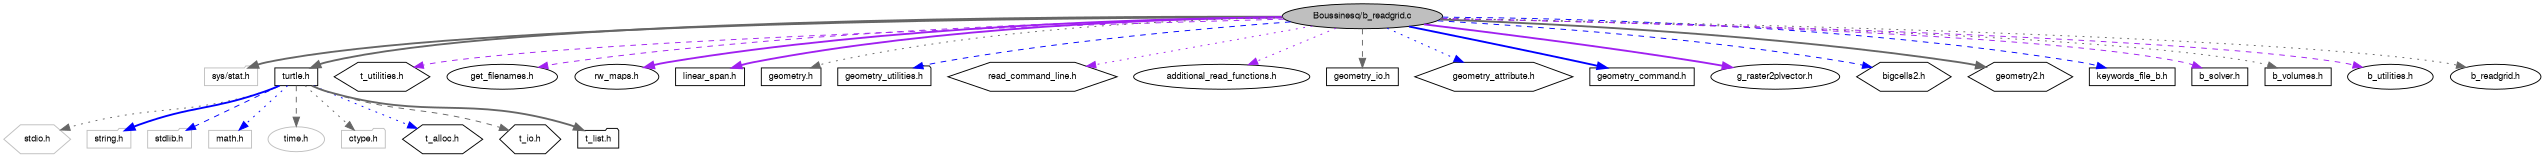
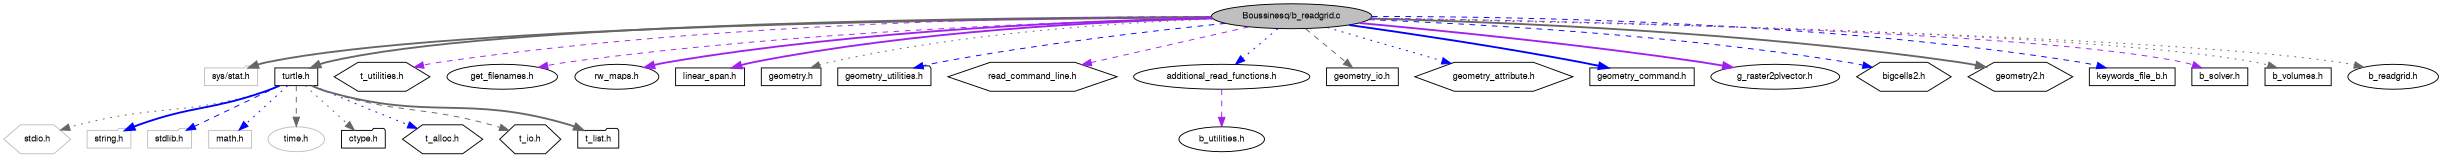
edge "Boussinesq/b_readgrid.c" -> "b_utilities.h": now "additional_read_functions.h" -> "b_utilities.h"
edge "Boussinesq/b_readgrid.c" -> "read_command_line.h": style dotted -> dashed
edge "Boussinesq/b_readgrid.c" -> "additional_read_functions.h": color purple -> blue
node "ctype.h": color grey75 -> black
